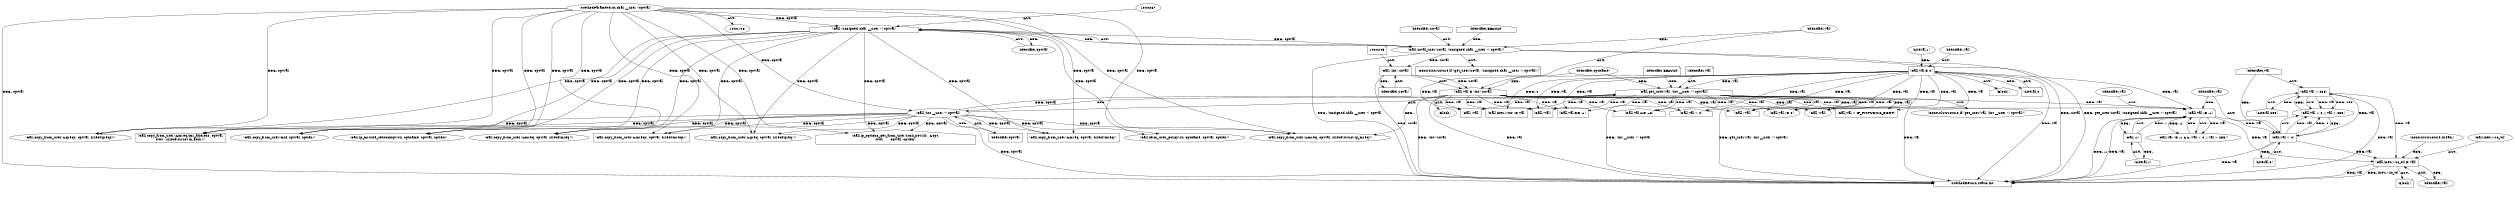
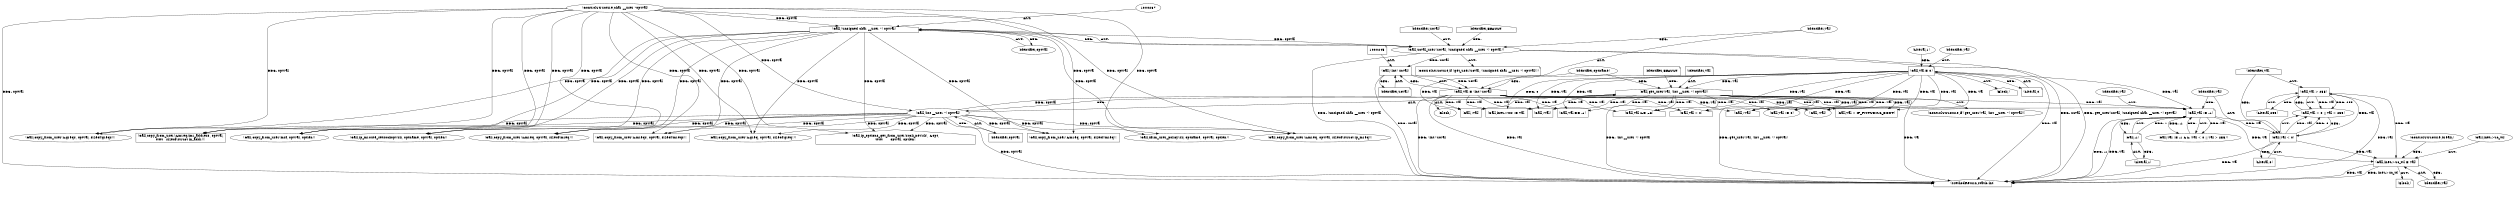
node "(MethodParameterIn,char __user *optval)": label "(MethodParameterIn,char __user *optval)" -> "(ControlStructure,char __user *optval)"
node "1000108": removed
edge "(Call,val = (int) ucval)" -> "(Call,copy_from_user(&mreq, optval, sizeof(struct ip_mreq)))": now "(Call,val = (int) ucval)" -> "(Call,(int) ucval)"
